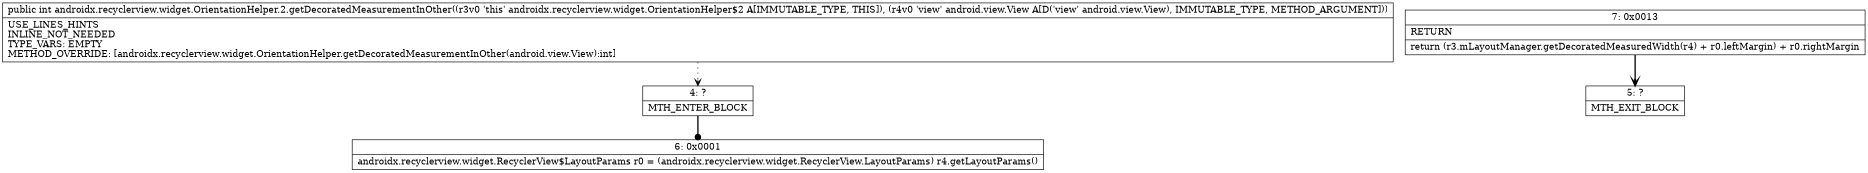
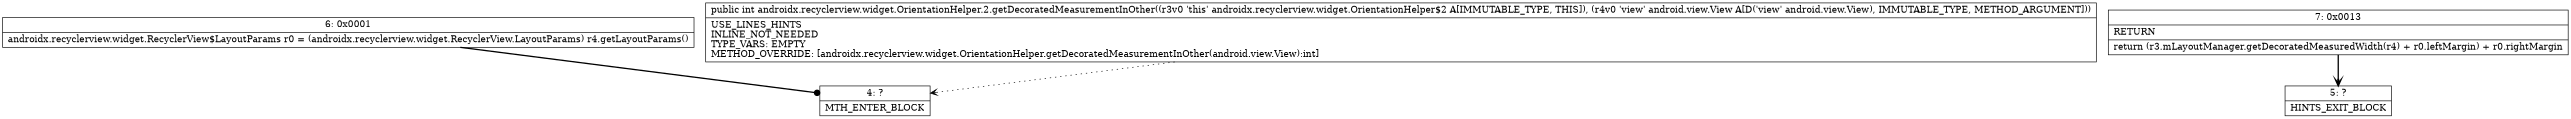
node "5: ?": text "MTH_EXIT_BLOCK" -> "HINTS_EXIT_BLOCK"
edge "4: ?" -> "6: 0x0001": reversed
